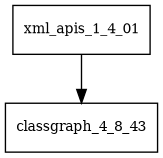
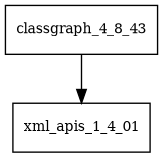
edge "xml_apis_1_4_01" -> "classgraph_4_8_43": reversed
